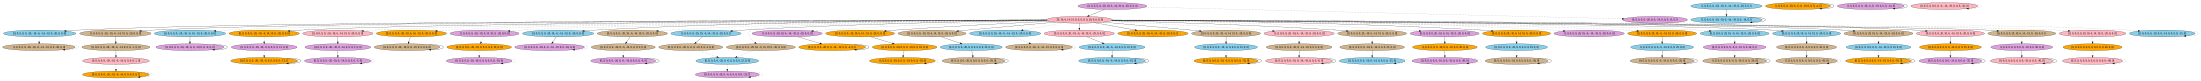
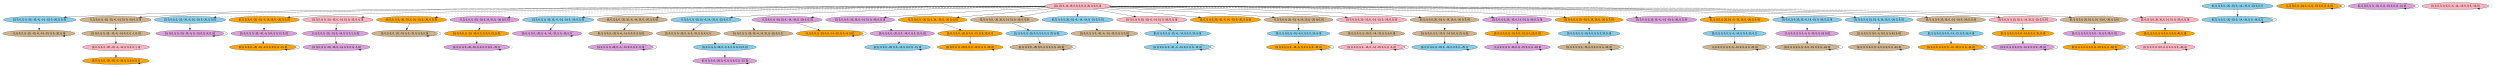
edge "[0, 0, 0, 0, 0, -20, 10, 6, -14, 19, 0, -20, 0, 0, 0]" -> "[20, 10, 6, 14, 19, 0, 0, 0, 0, 0, 20, 0, 0, 0, 0]": reversed
edge "[20, 10, 6, 14, 19, 0, 0, 0, 0, 0, 20, 0, 0, 0, 0]" -> "[0, 0, 0, 0, 0, 20, -10, 6, -14, -19, 0, -20, 0, 0, 0]": style dotted -> solid
node "[0, 0, 0, 0, 0, 0, 0, 0, 0, -19, 0, 0, 0, -30, 0]": fillcolor lightpink -> orange
